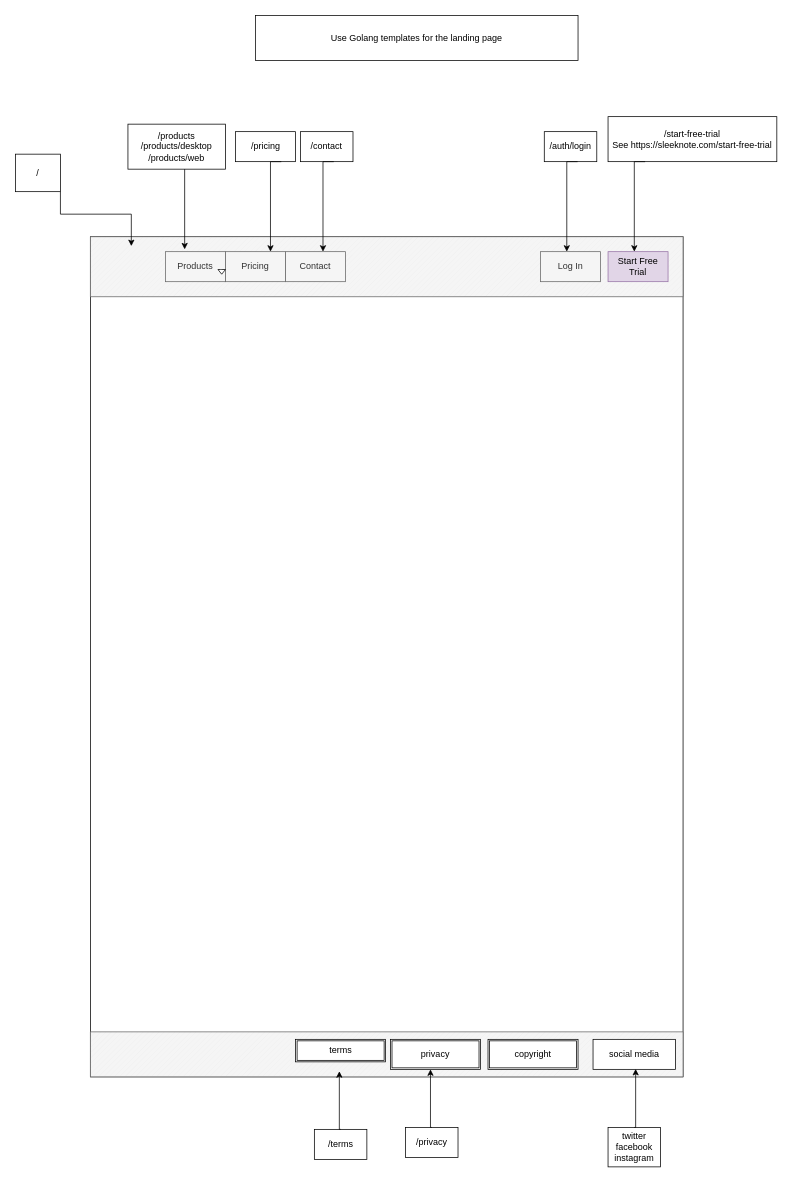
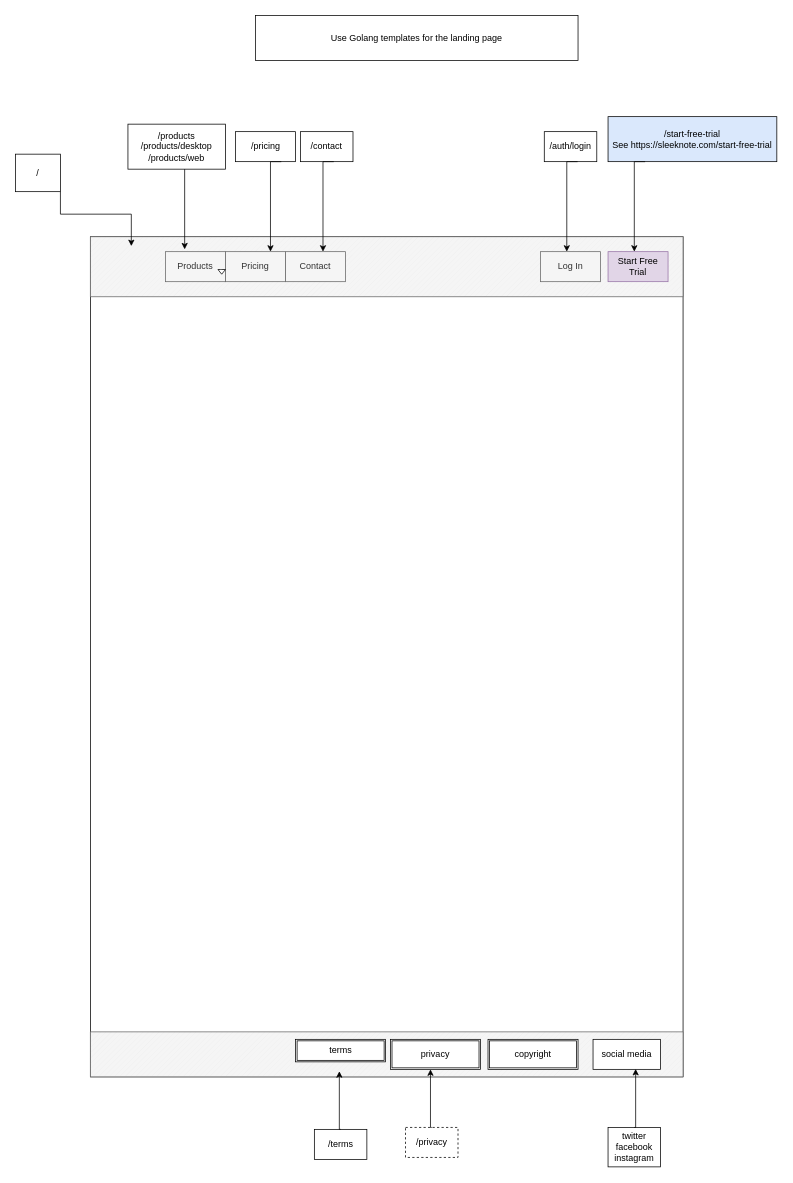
node "/start-free-trial See https://sleeknote.com/start-free-trial": fillcolor #ffffff -> #dae8fc
node "social media": size 83x30 -> 68x30
node "/privacy": style solid -> dashed
